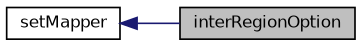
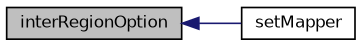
edge "interRegionOption" -> "setMapper": reversed
